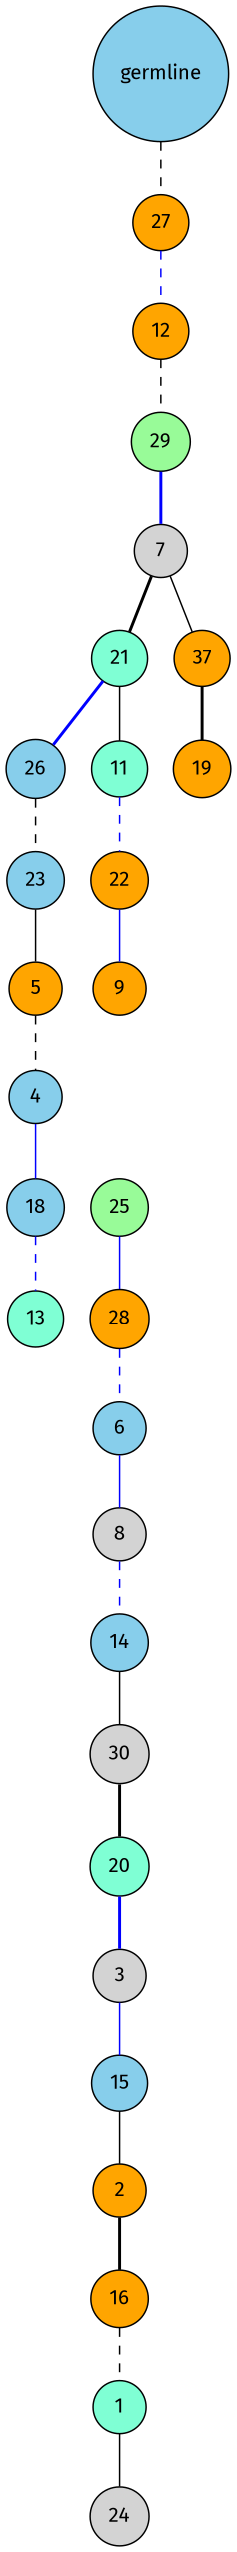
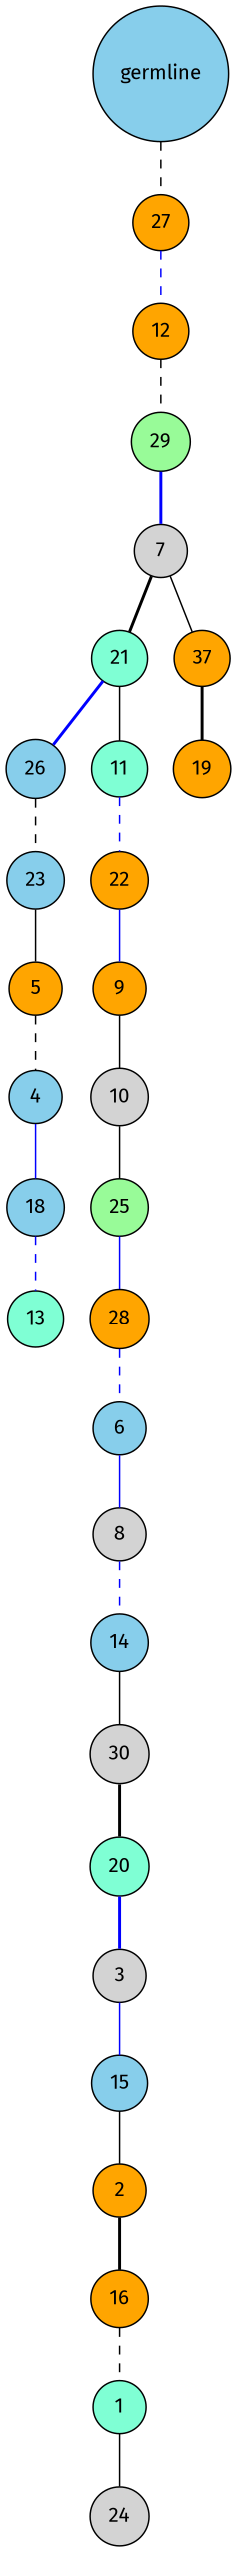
node "10": added
